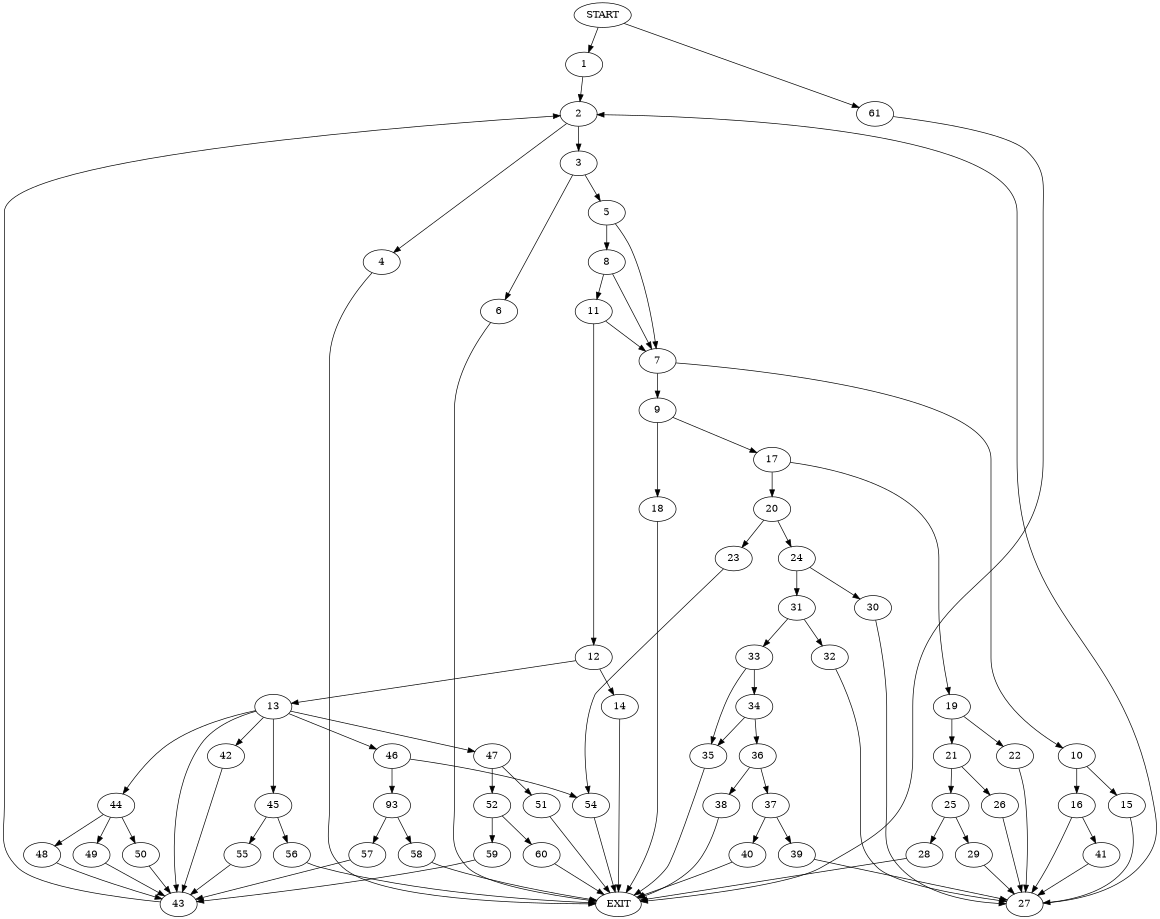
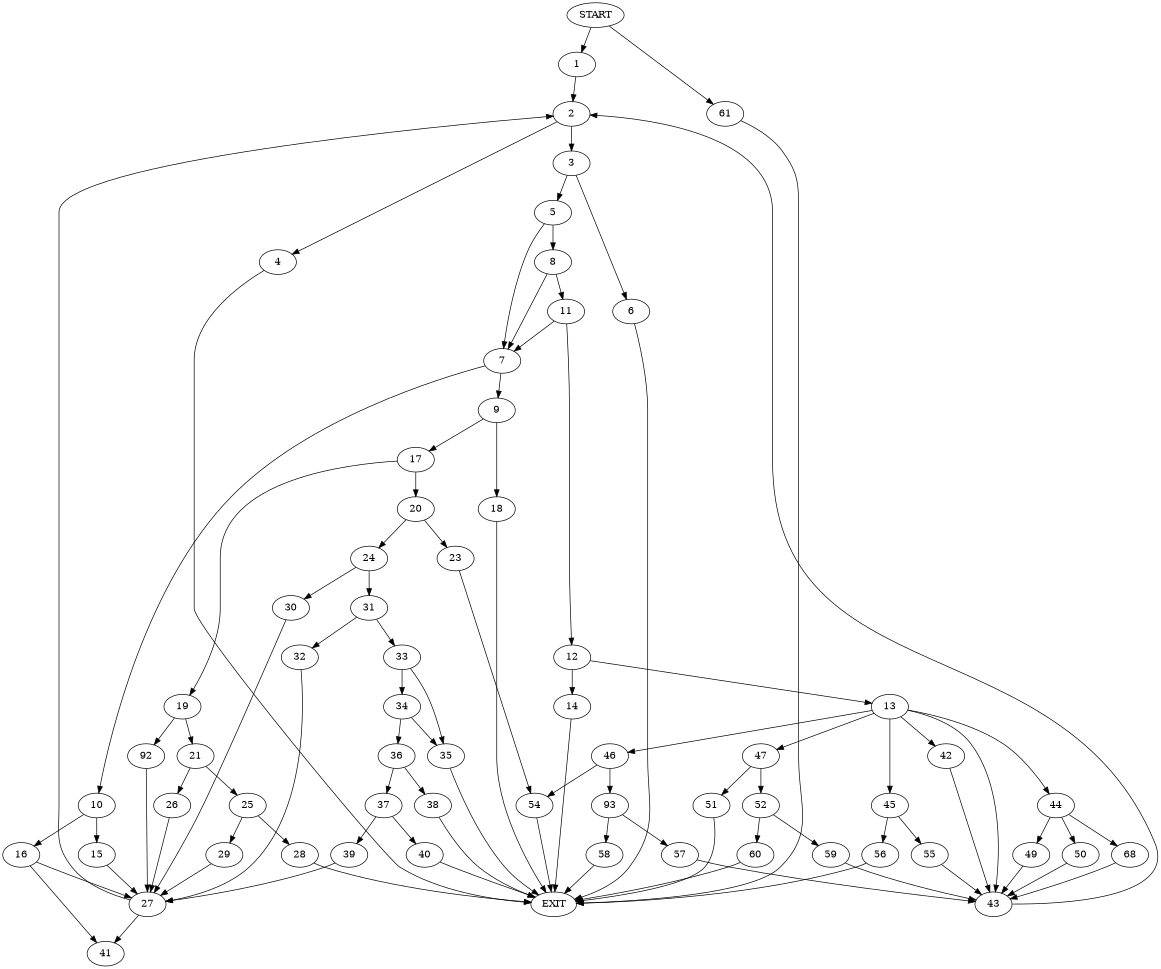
node "22": label "22" -> "92"
node "48": label "48" -> "68"
edge "41" -> "27": reversed
